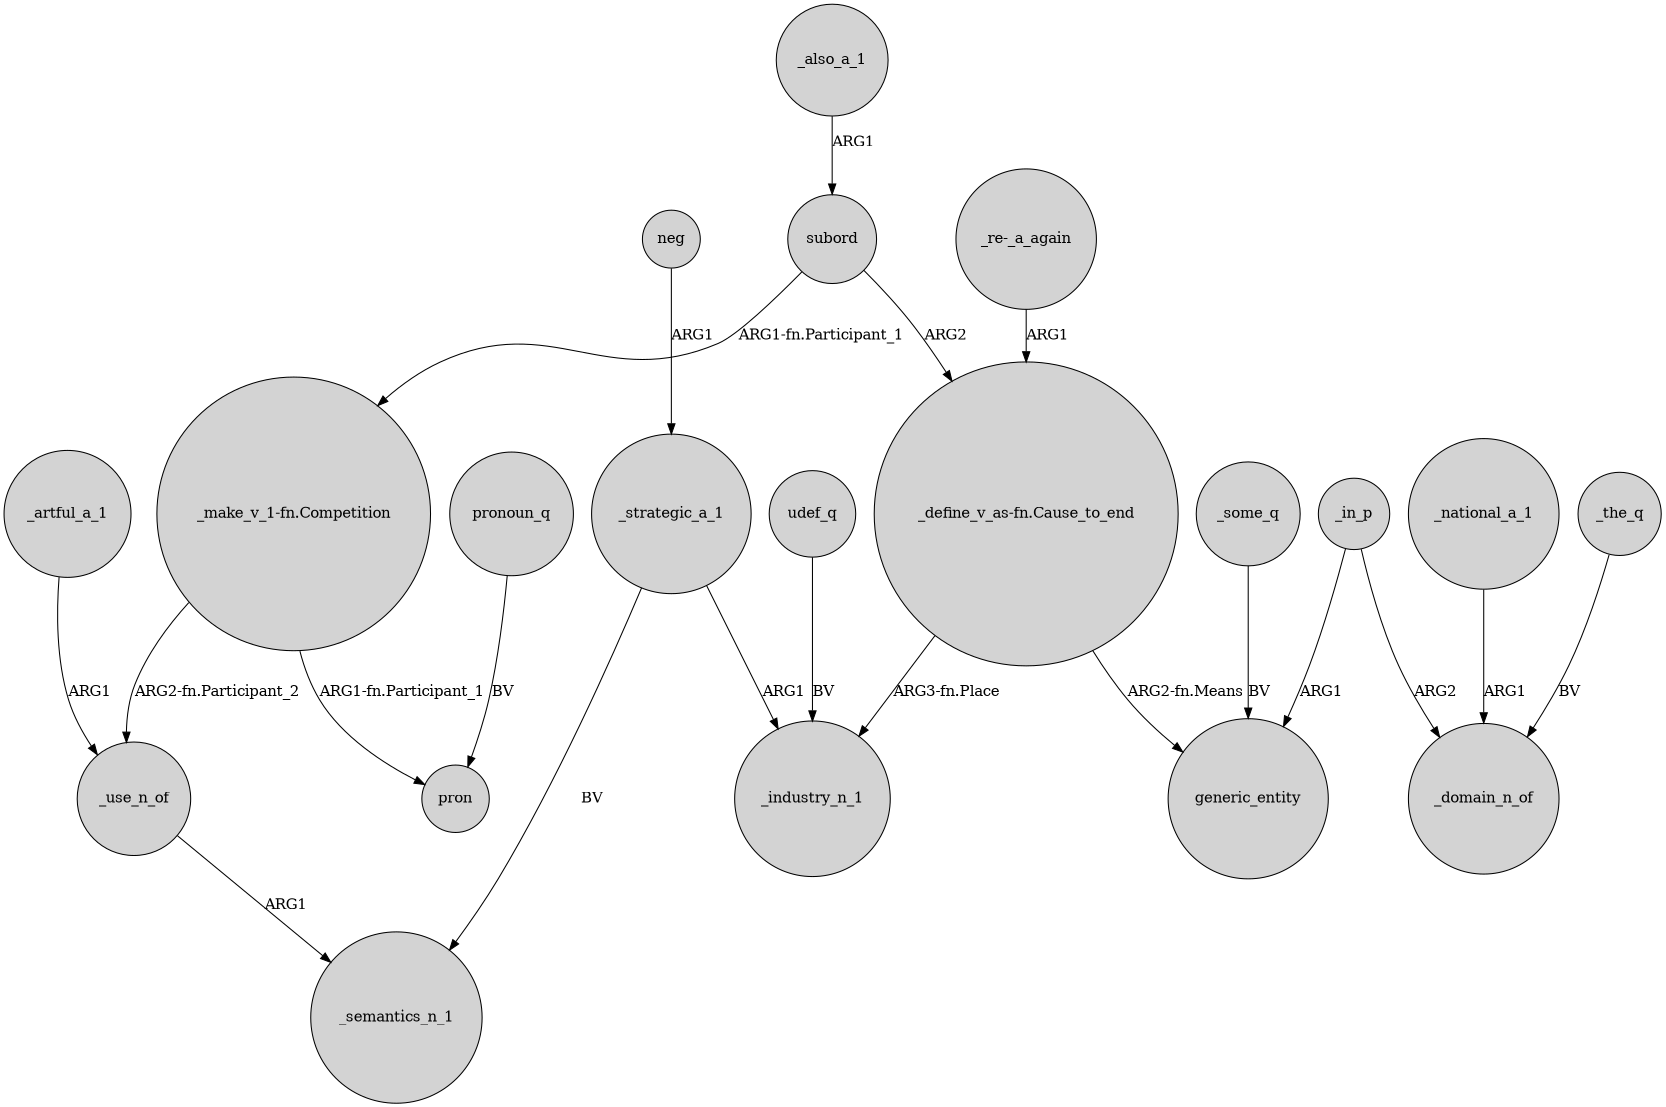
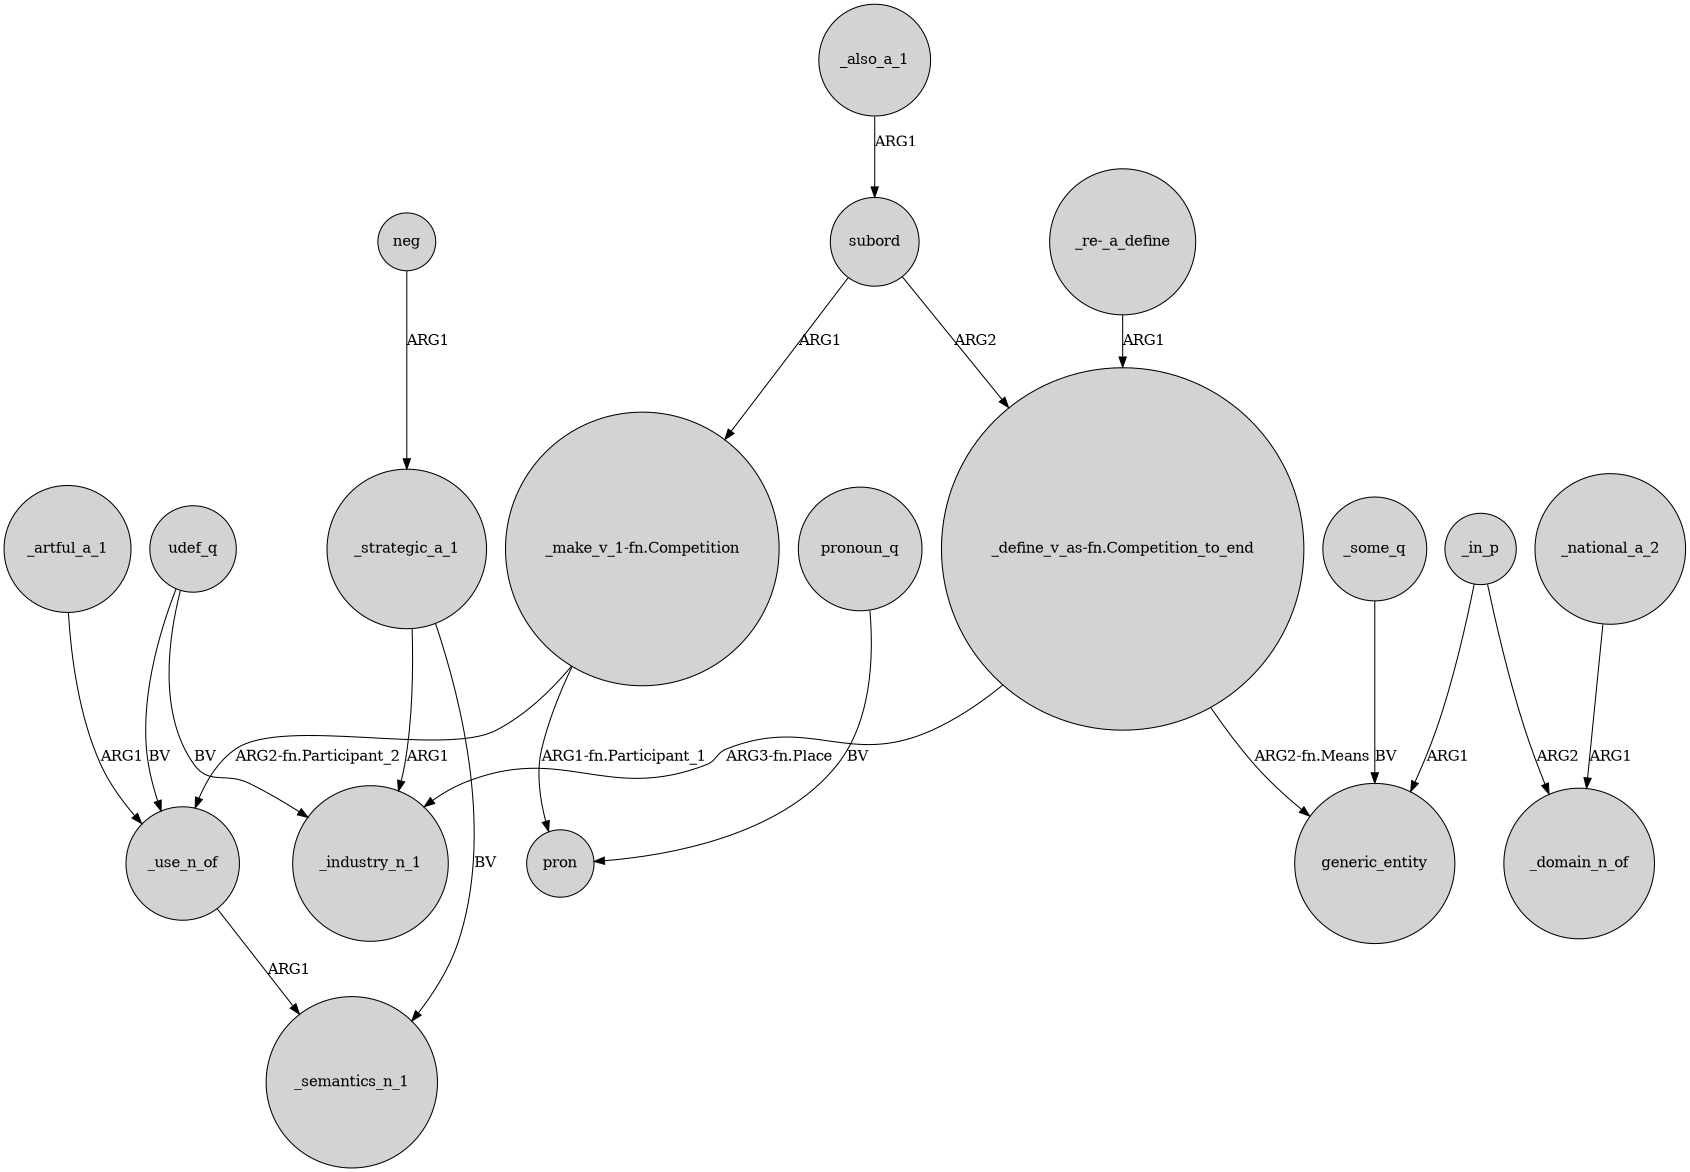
node "_re-_a_again": label "_re-_a_again" -> "_re-_a_define"
edge "subord" -> "_make_v_1-fn.Competition": label "ARG1-fn.Participant_1" -> "ARG1"
node "_define_v_as-fn.Cause_to_end": label "_define_v_as-fn.Cause_to_end" -> "_define_v_as-fn.Competition_to_end"
node "_national_a_1": label "_national_a_1" -> "_national_a_2"
node "_the_q": removed
edge "udef_q" -> "_use_n_of": added, label "BV"
